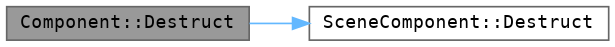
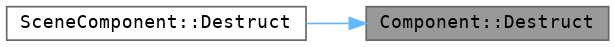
edge "Component::Destruct" -> "SceneComponent::Destruct": reversed
